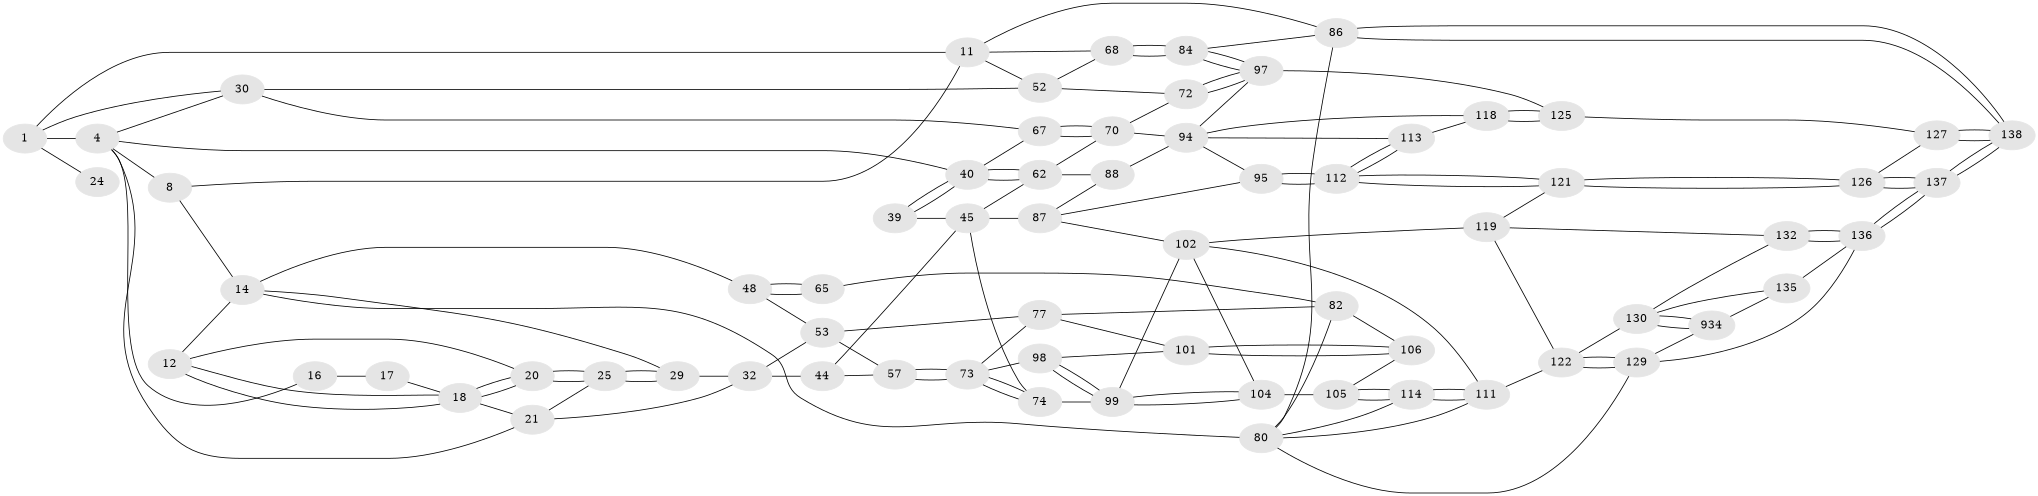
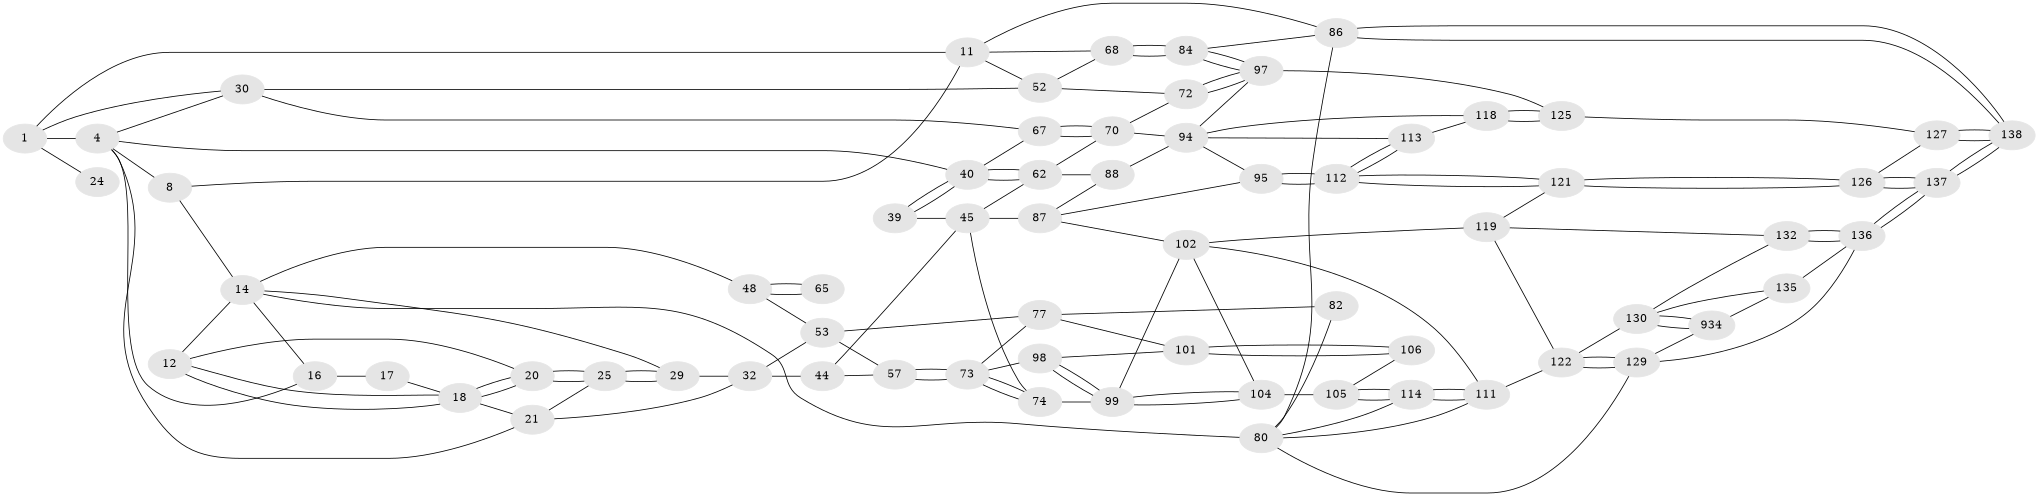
edge "65" -- "82": removed
edge "82" -- "106": removed
edge "14" -- "16": added
